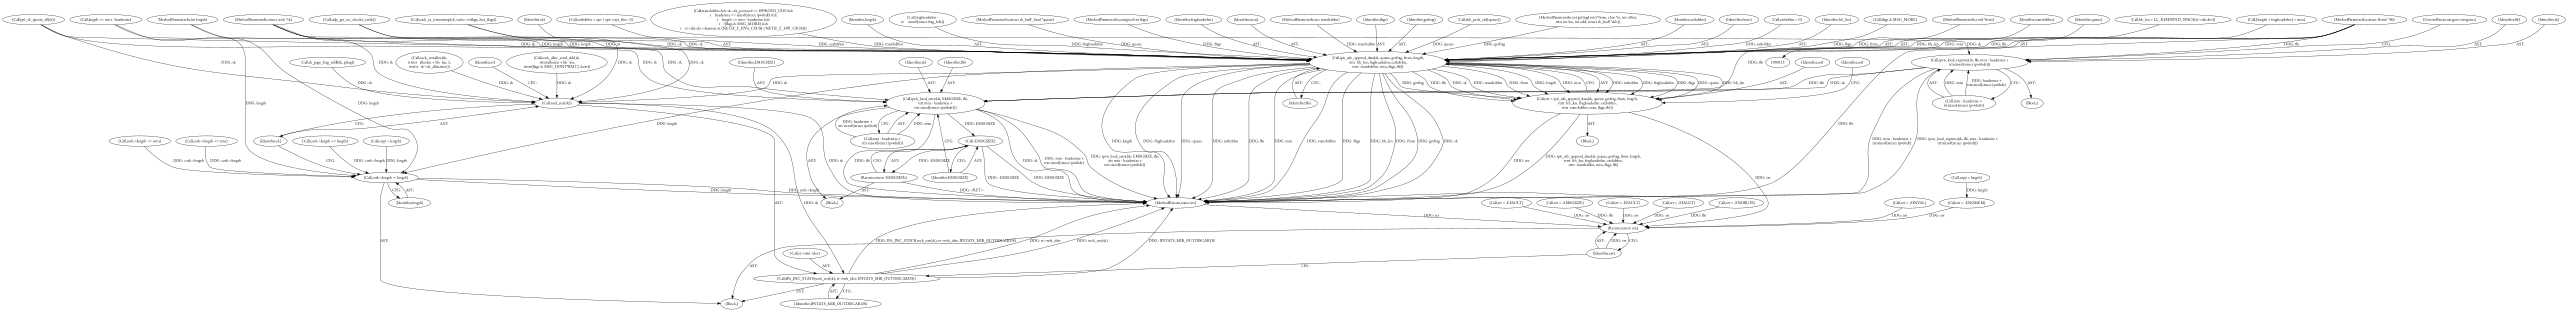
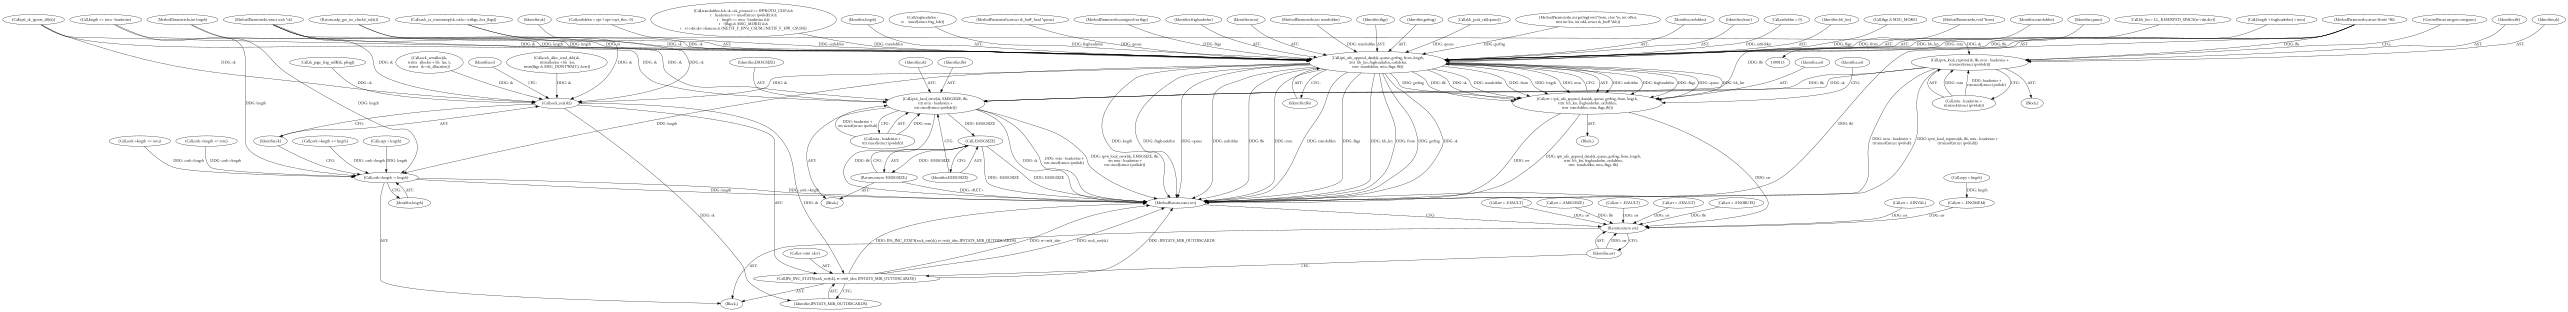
node "(Call,udp_get_no_check6_tx(sk))": label "(Call,udp_get_no_check6_tx(sk))" -> "(Return,udp_get_no_check6_tx(sk))"
edge "(Call,sock_net(sk))" -> "(MethodReturn,static int)": now "(Call,sock_net(sk))" -> "(Identifier,IPSTATS_MIB_OUTDISCARDS)"
edge "(MethodReturn,static int)" -> "(Return,return err;)": label "DDG: err" -> "CFG: "
